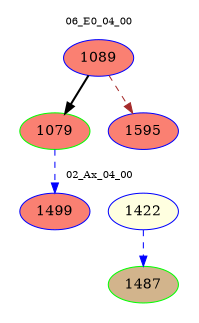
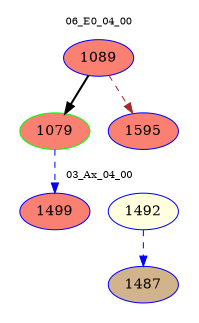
cluster "02_Ax_04_00": label "02_Ax_04_00" -> "03_Ax_04_00"
node "1422": label "1422" -> "1492"
node "1487": color green -> blue
